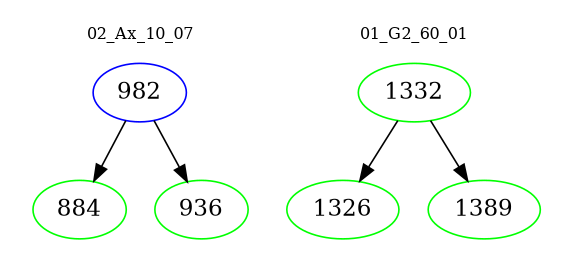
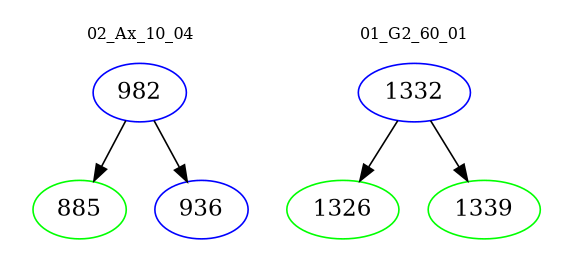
cluster "02_Ax_10_07": label "02_Ax_10_07" -> "02_Ax_10_04"
node "1332": color green -> blue
node "884": label "884" -> "885"
node "936": color green -> blue
node "1389": label "1389" -> "1339"
